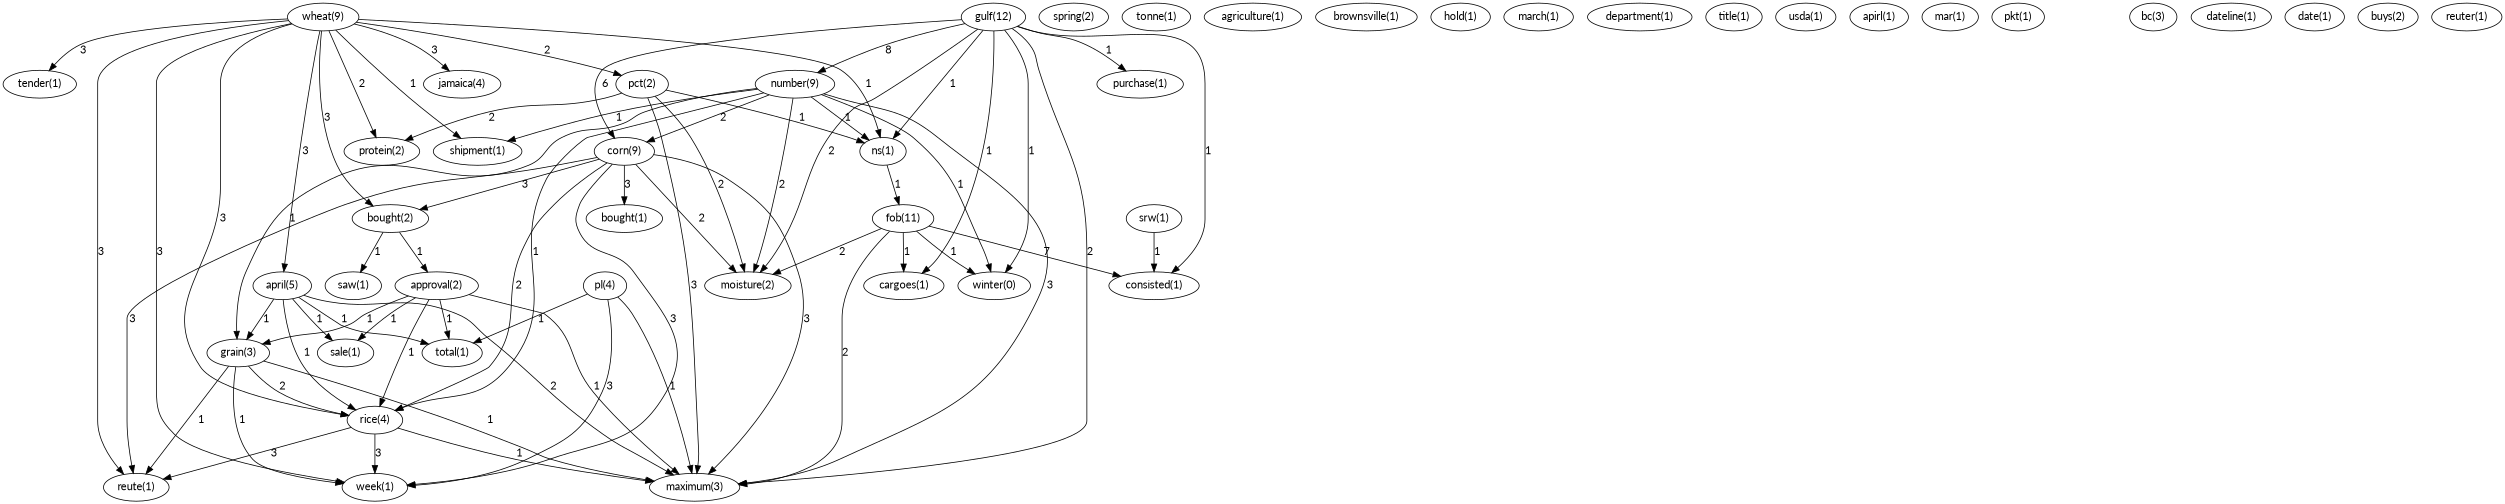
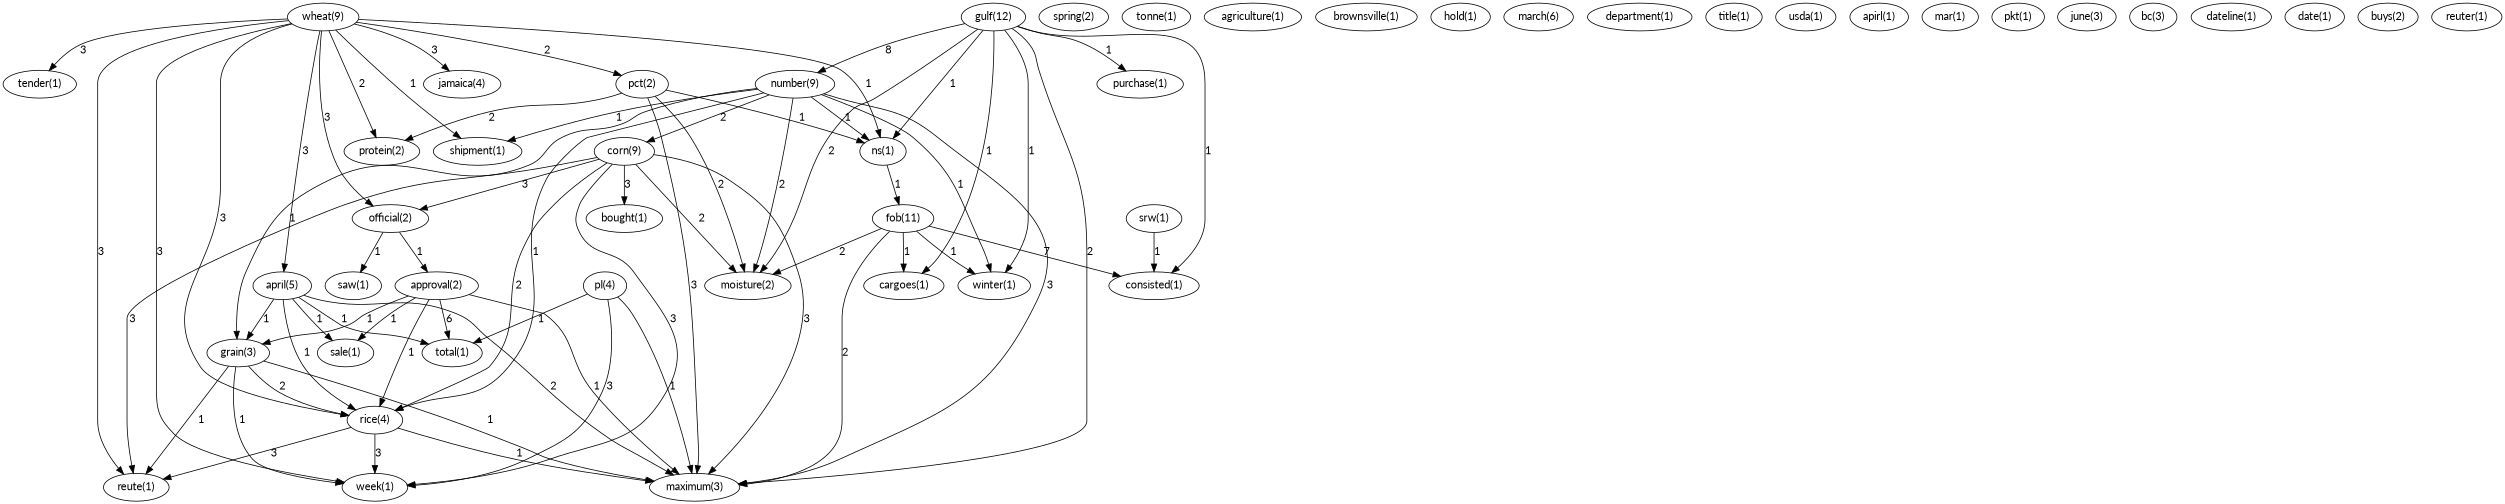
node "march(1)": label "march(1)" -> "march(6)"
node "june(3)": added
edge "gulf(12)" -> "corn(9)": removed, label "6"
node "bought(2)": label "bought(2)" -> "official(2)"
node "winter(0)": label "winter(0)" -> "winter(1)"
edge "approval(2)" -> "total(1)": label "1" -> "6"
